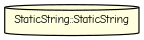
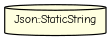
node "StaticString::StaticString": label "StaticString::StaticString" -> "Json::StaticString"
